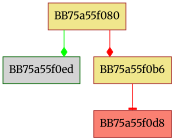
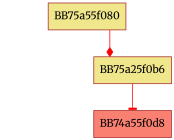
node "BB75a55f0ed": removed
node "BB75a55f0b6": label "BB75a55f0b6" -> "BB75a25f0b6"
node "BB75a55f0d8": label "BB75a55f0d8" -> "BB74a55f0d8"
